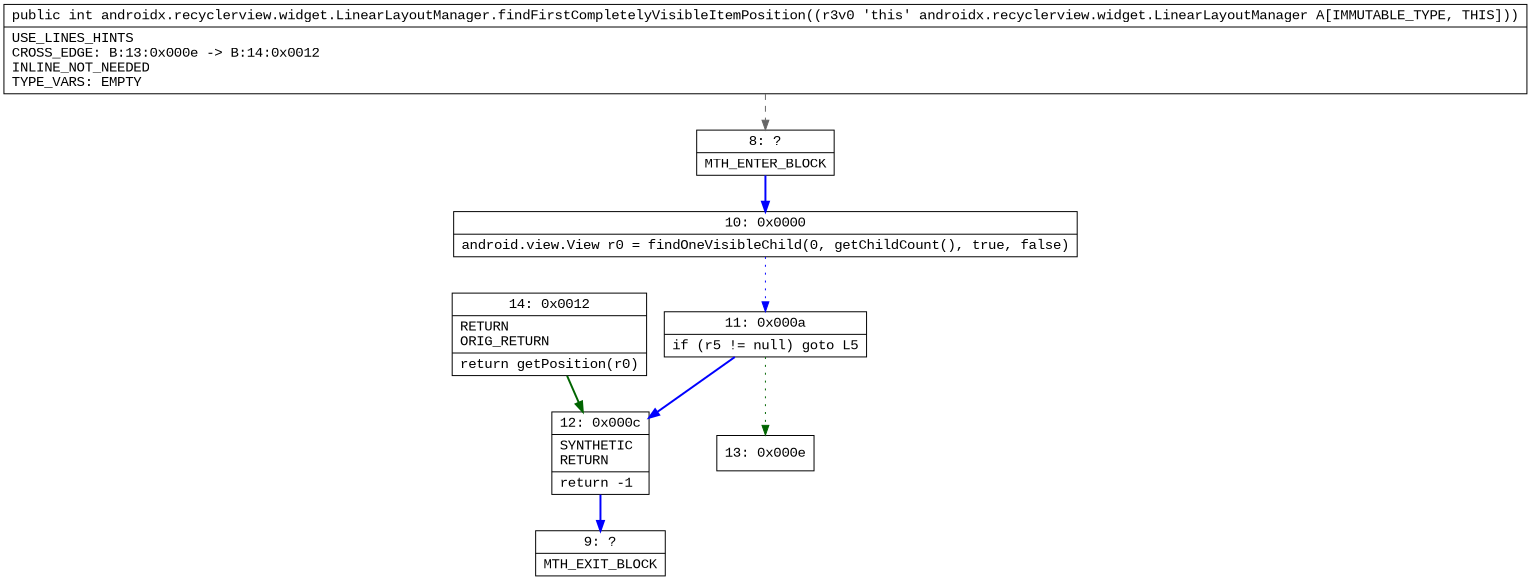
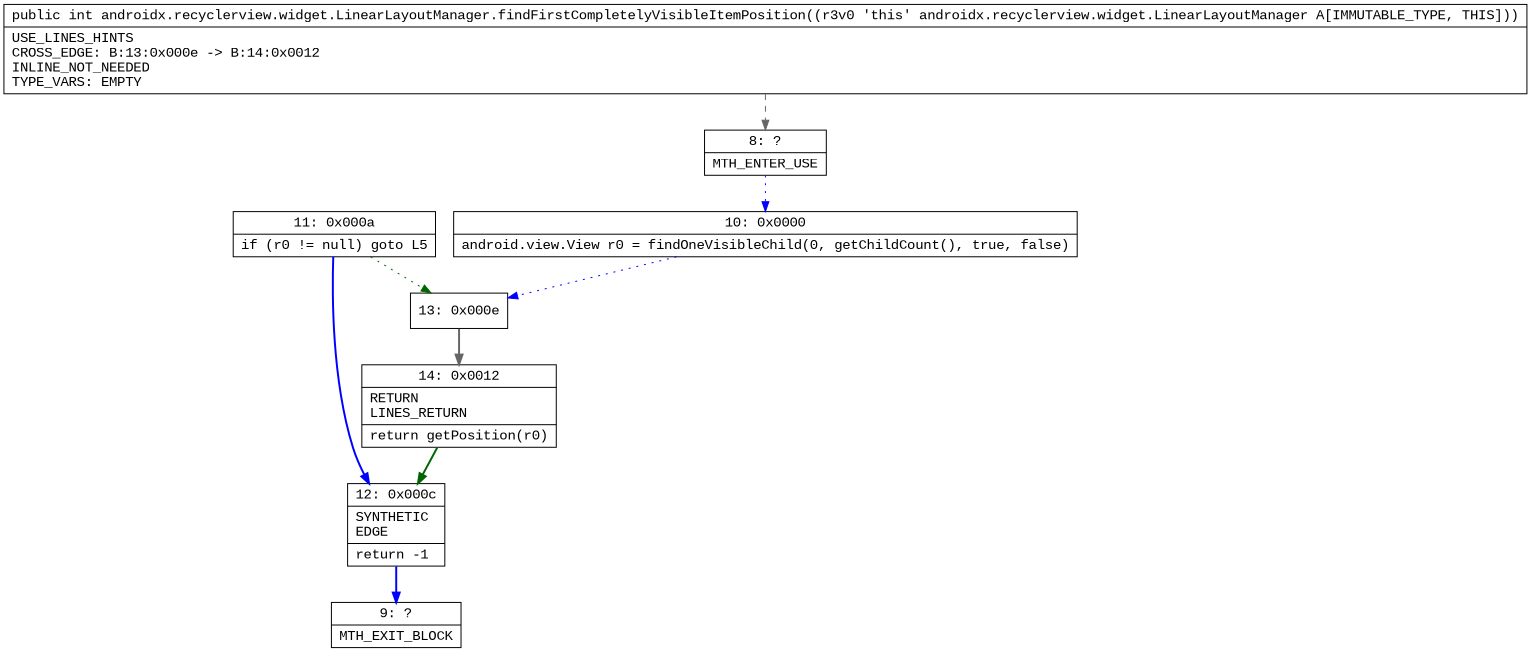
node "8: ?": text "MTH_ENTER_BLOCK" -> "MTH_ENTER_USE"
edge "8: ?" -> "10: 0x0000": style bold -> dotted
edge "10: 0x0000" -> "11: 0x000a": now "10: 0x0000" -> "13: 0x000e"
node "14: 0x0012": text "ORIG_RETURN" -> "LINES_RETURN"
edge "13: 0x000e" -> "14: 0x0012": added
node "11: 0x000a": text "if (r5 != null) goto L5" -> "if (r0 != null) goto L5"
node "12: 0x000c": text "RETURN" -> "EDGE"
